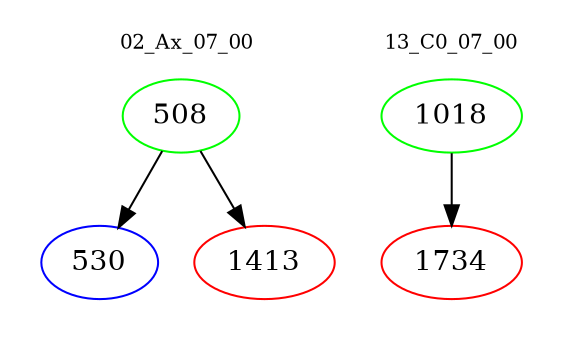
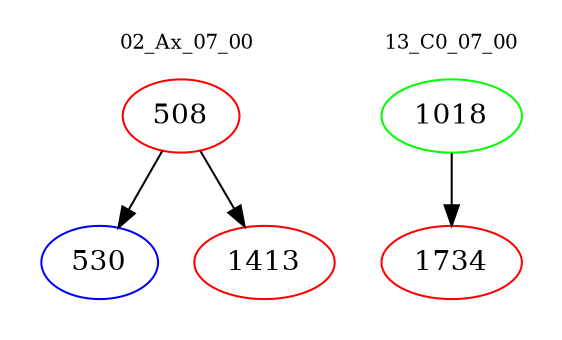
node "508": color green -> red
